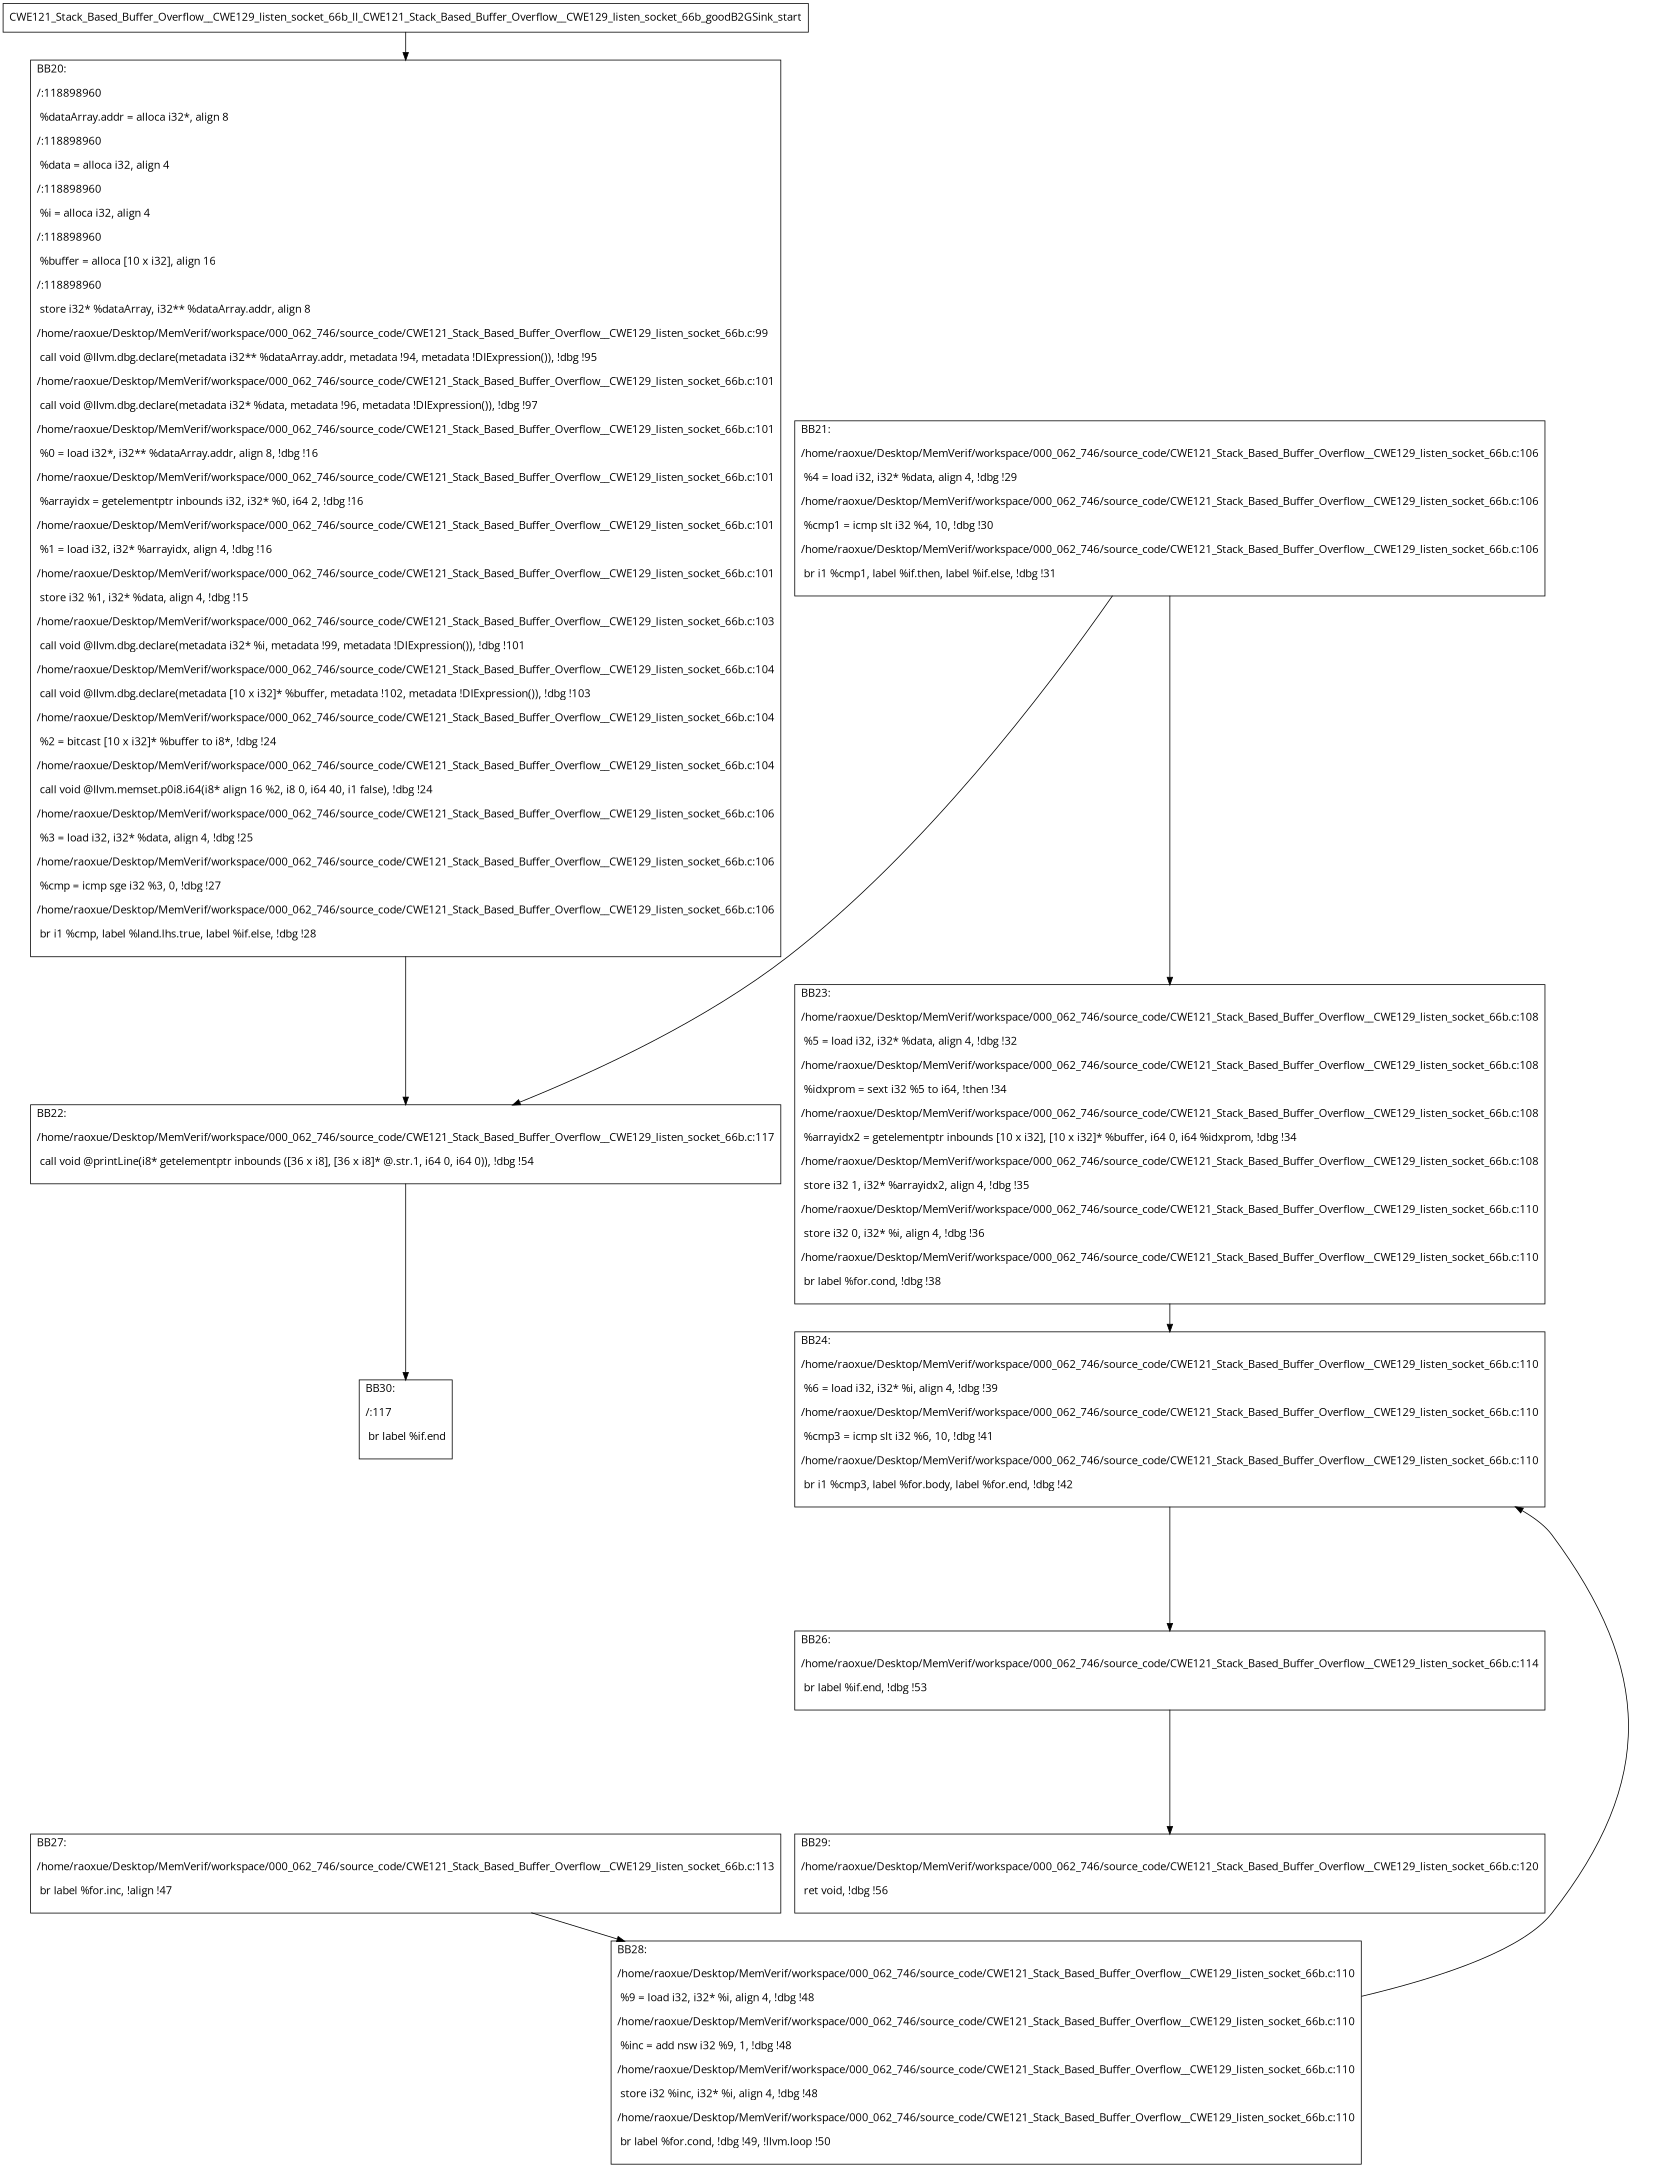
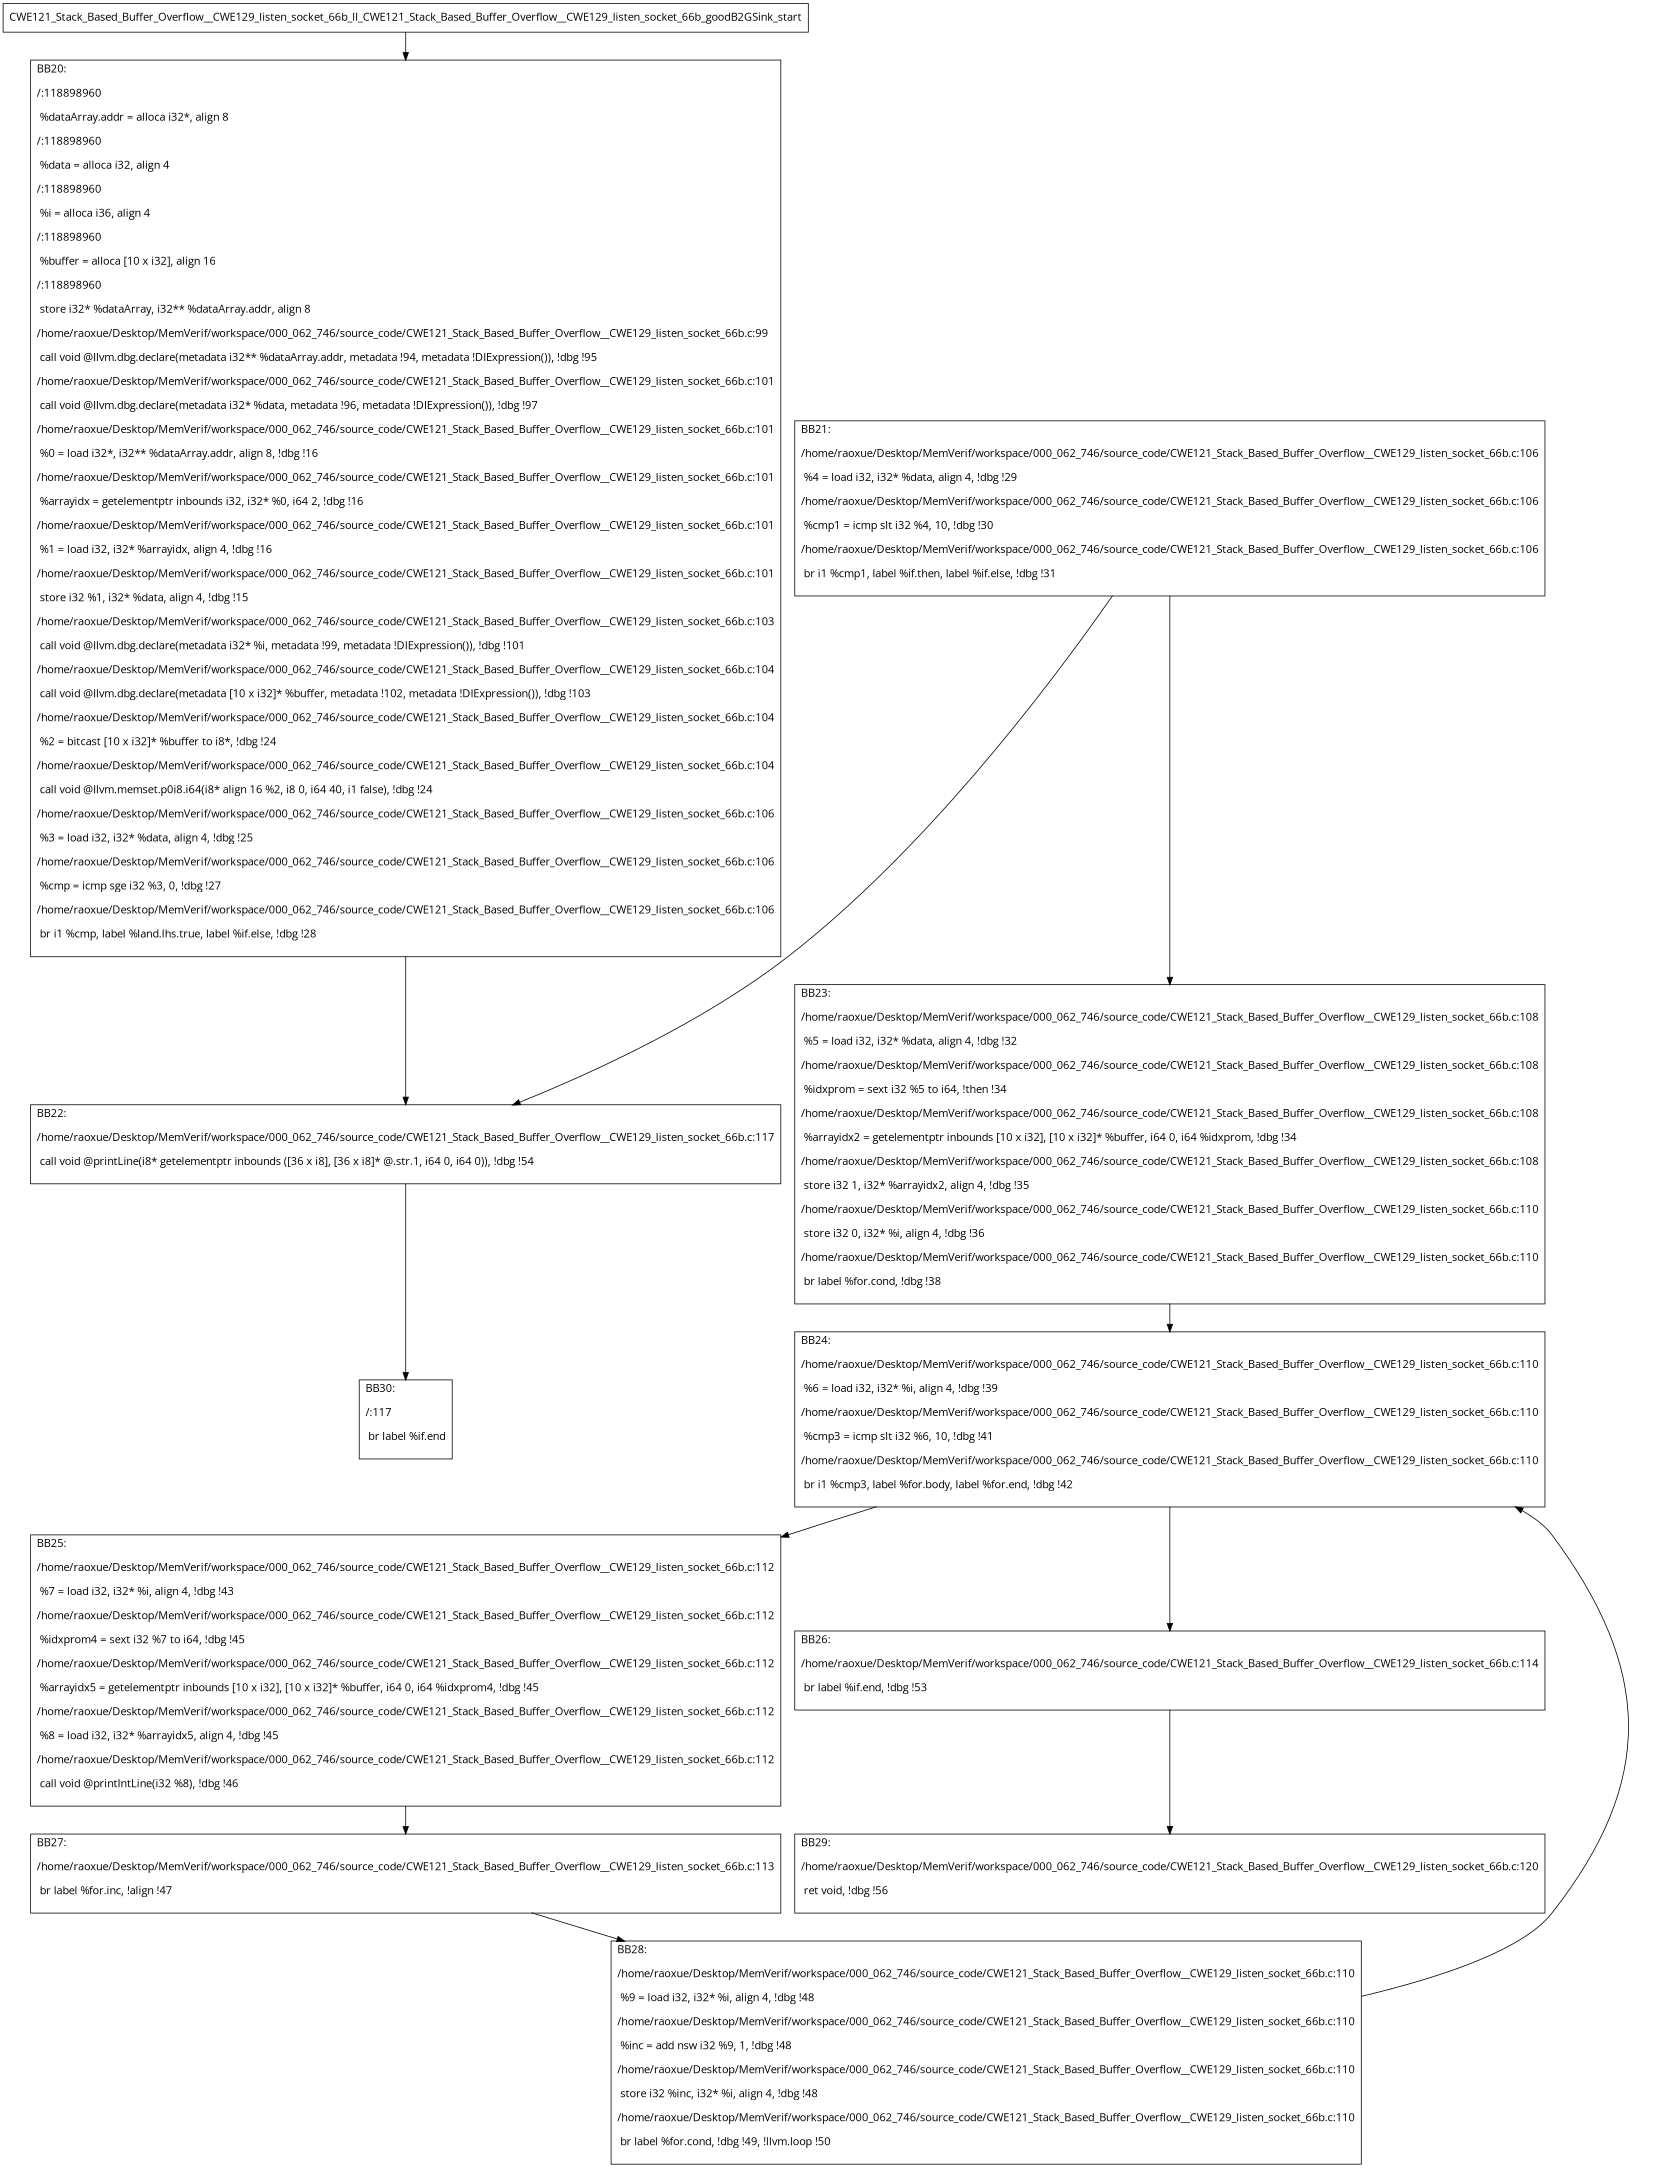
node "BB20:": text "%i = alloca i32, align 4" -> "%i = alloca i36, align 4"
node "BB25:": added
